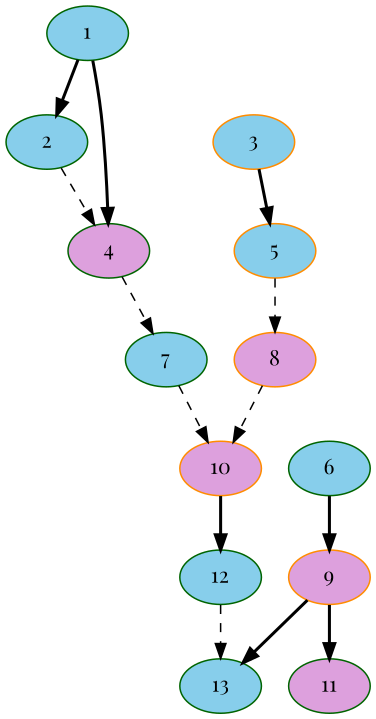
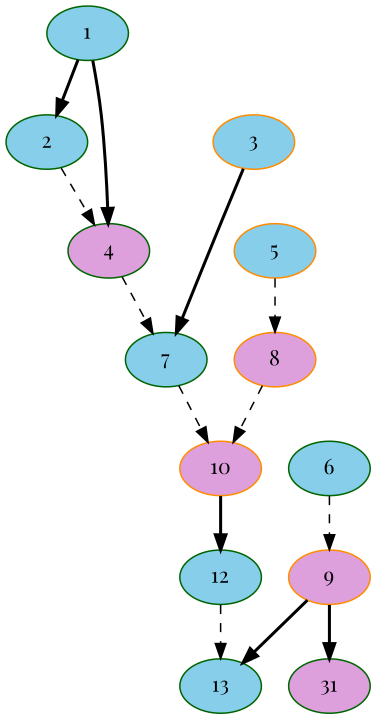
edge "3" -> "5": now "3" -> "7"
edge "6" -> "9": style bold -> dashed
node "11": label "11" -> "31"
